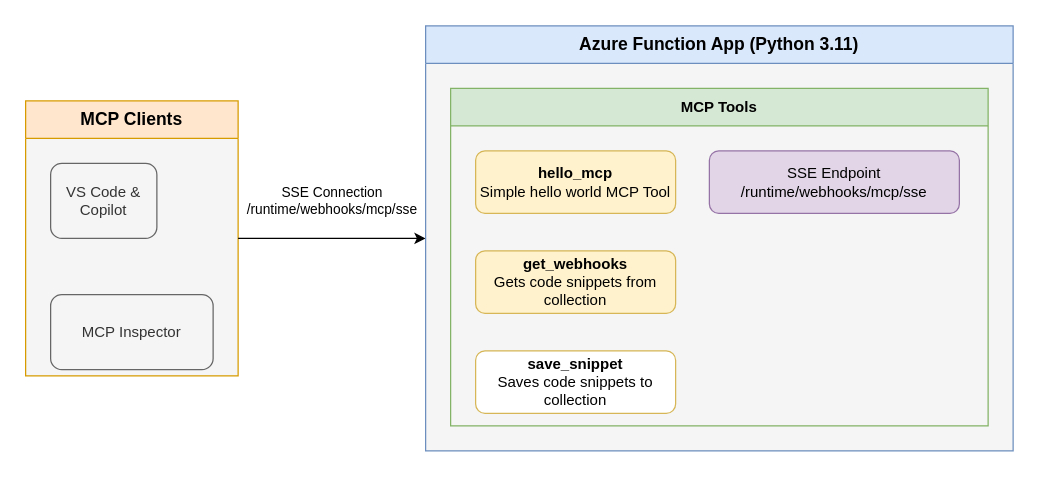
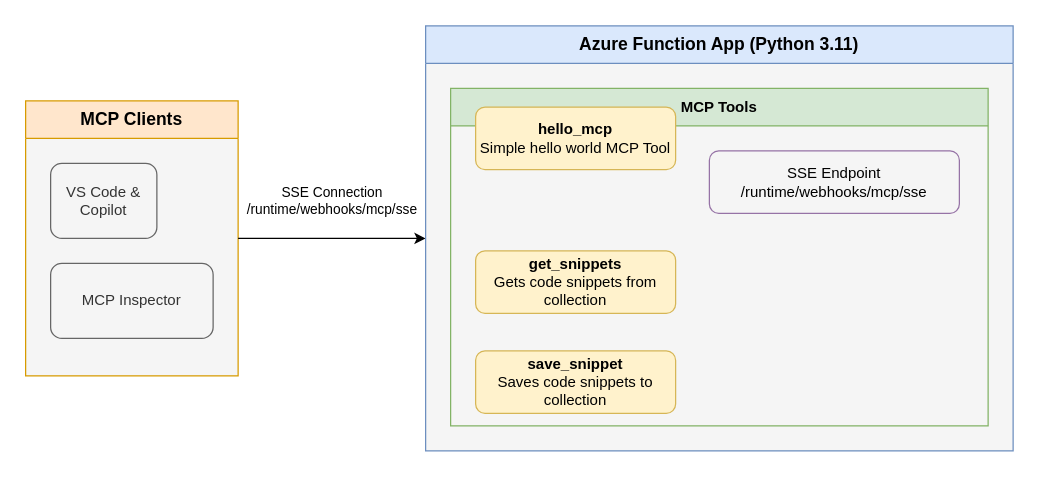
node "hello_mcp Simple hello world MCP Tool": moved (576, 182) -> (576, 138)
node "SSE Endpoint /runtime/webhooks/mcp/sse": fillcolor #e1d5e7 -> #f5f5f5
node "get_webhooks Gets code snippets from collection": label "get_webhooks Gets code snippets from collection" -> "get_snippets Gets code snippets from collection"
node "MCP Inspector": moved (132, 332) -> (132, 301)
node "save_snippet Saves code snippets to collection": fillcolor #ffffff -> #fff2cc
